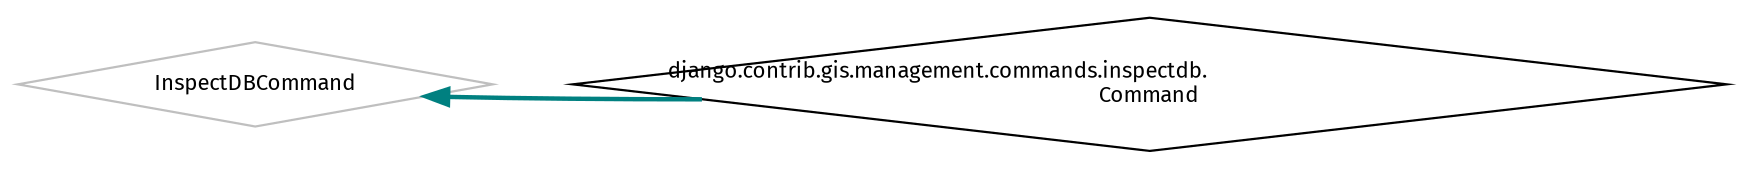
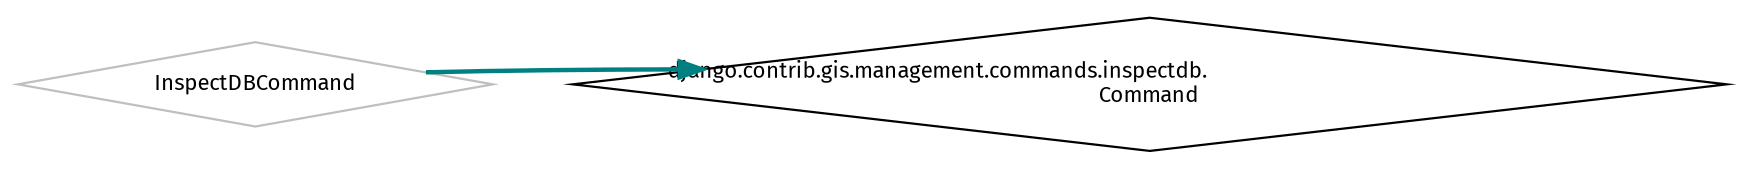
edge "django.contrib.gis.management.commands.inspectdb. Command" -> "InspectDBCommand": reversed
